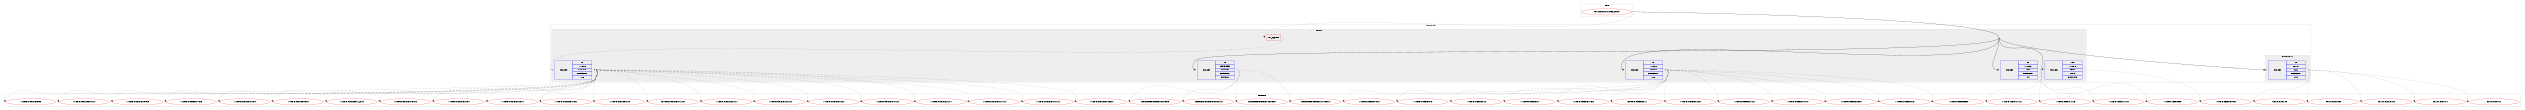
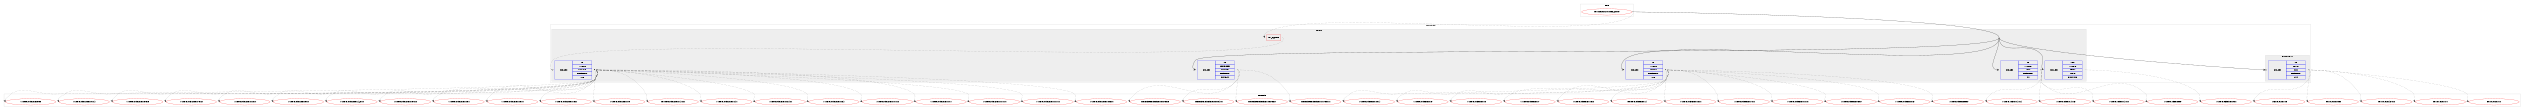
node "sys-devel/autoconf-1.7.9-r3": label "sys-devel/autoconf-1.7.9-r3" -> "sys-devel/automake-1.7.9-r3"
